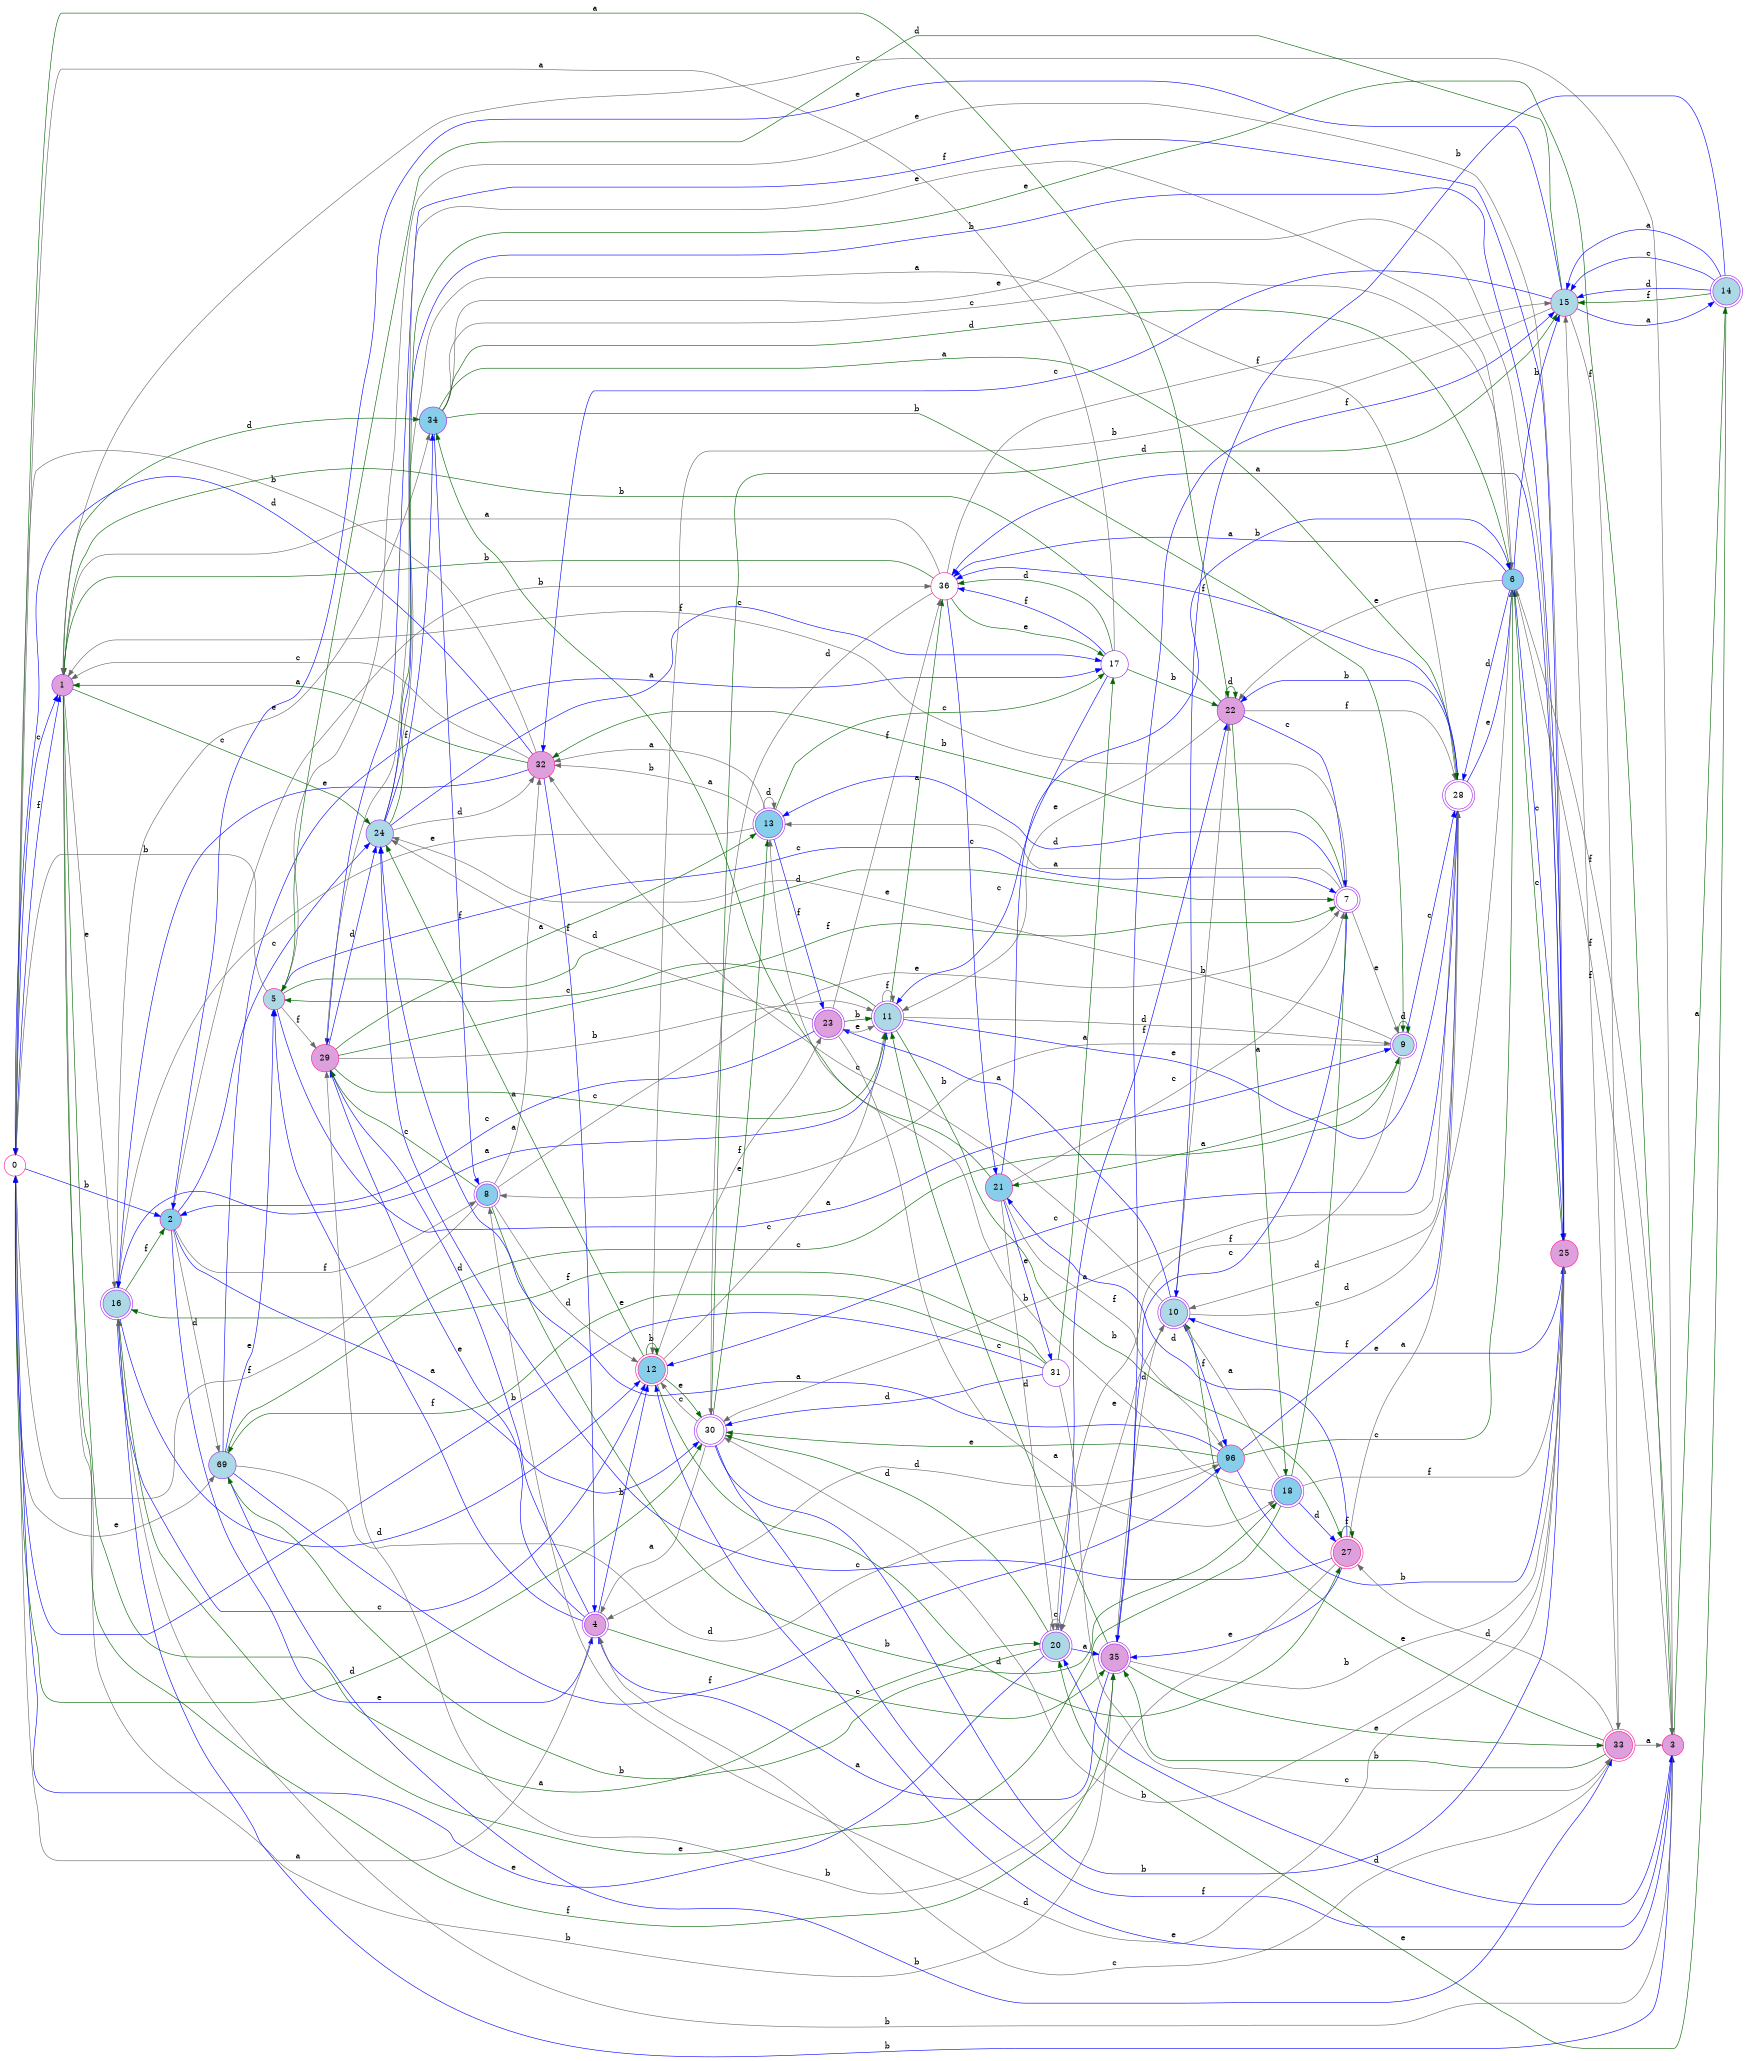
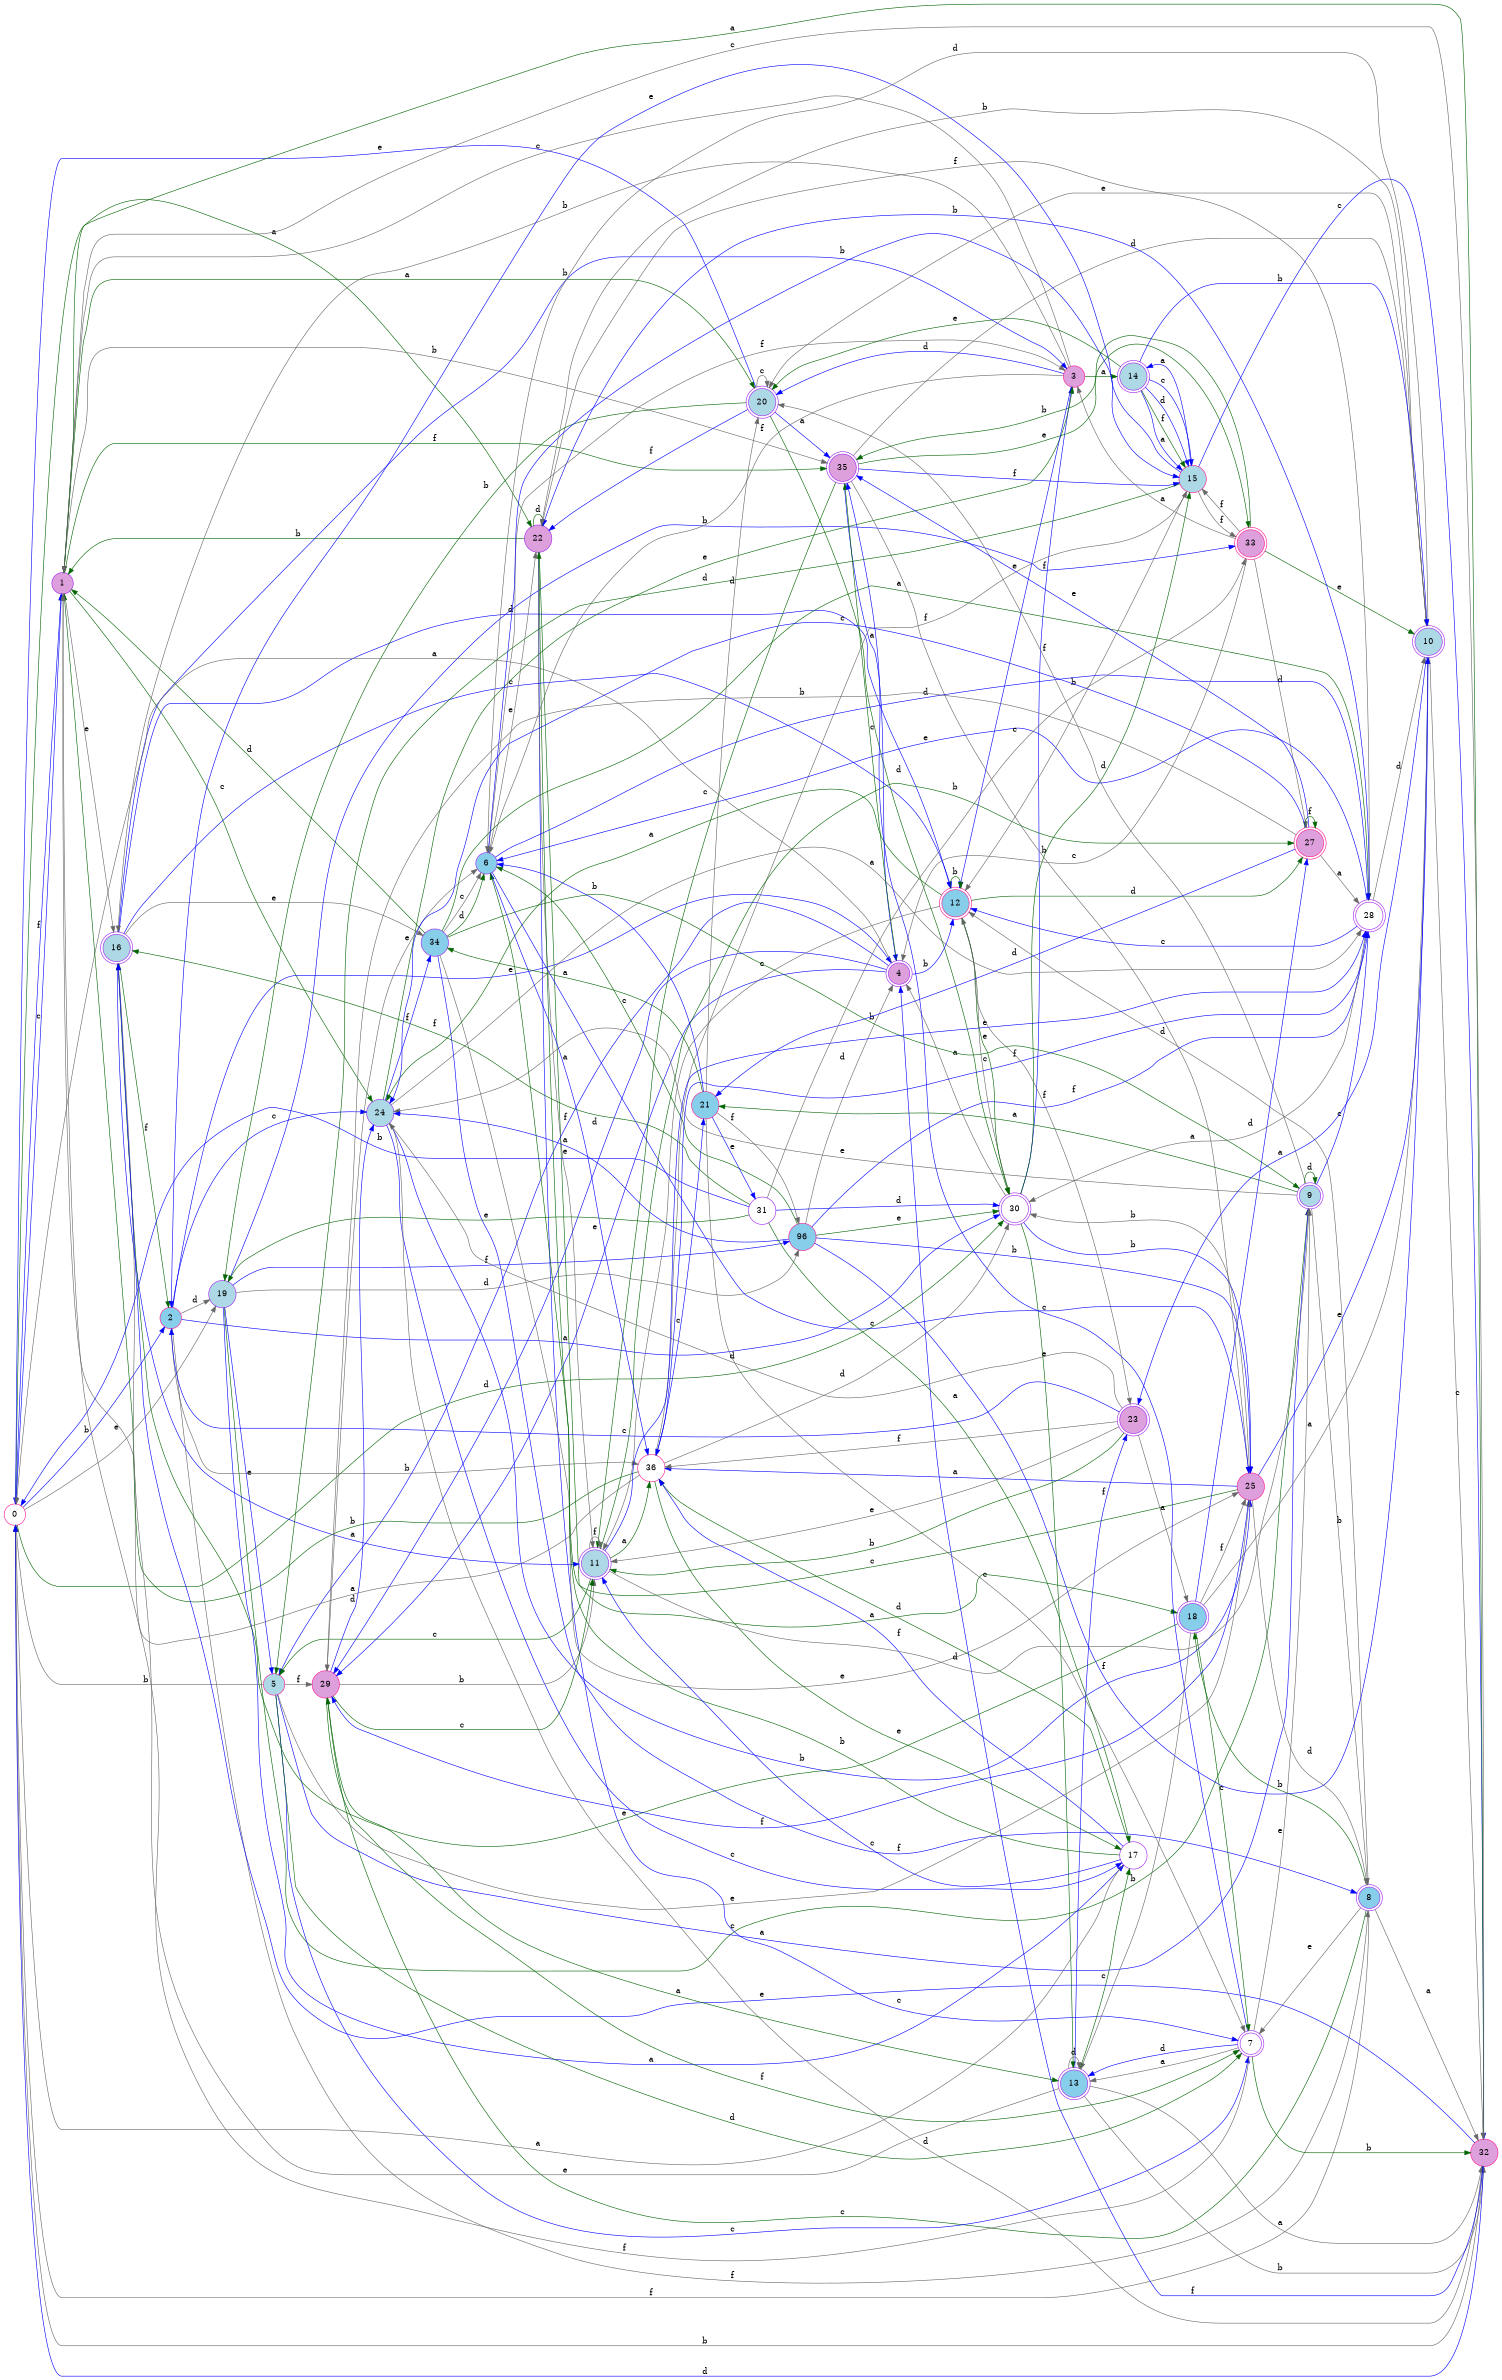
edge "1" -> "34": reversed
edge "10" -> "96": reversed
node "69": label "69" -> "19"
